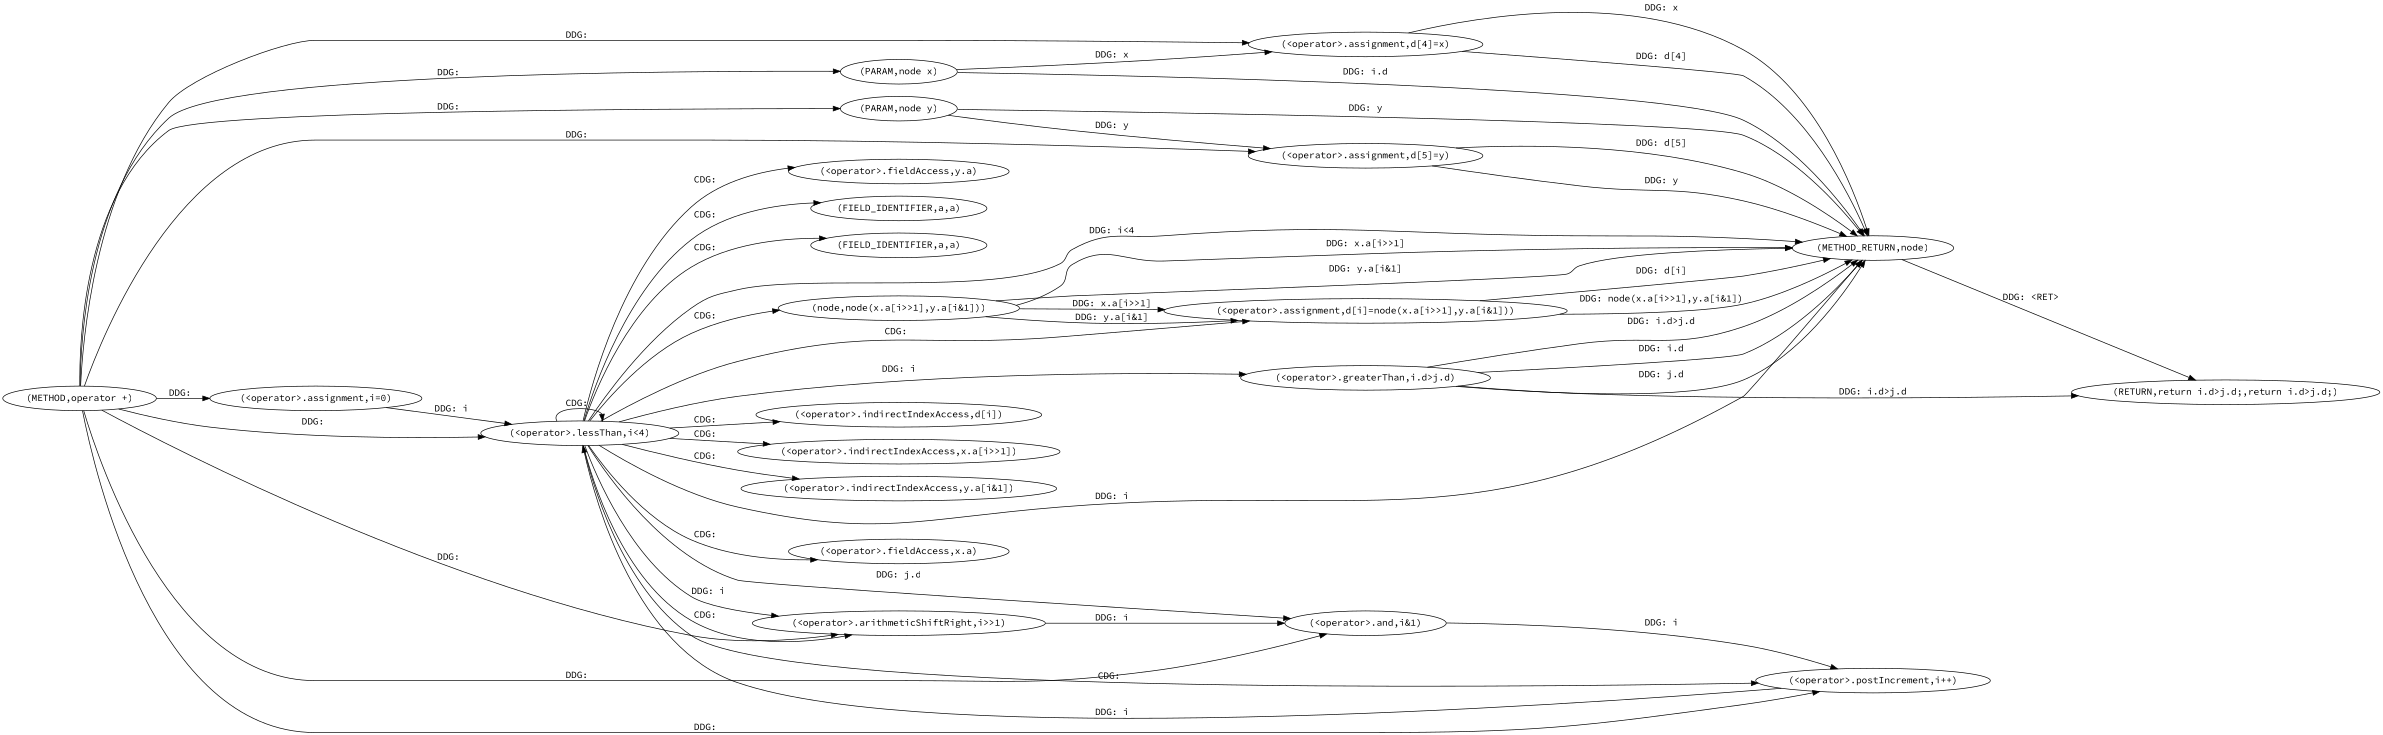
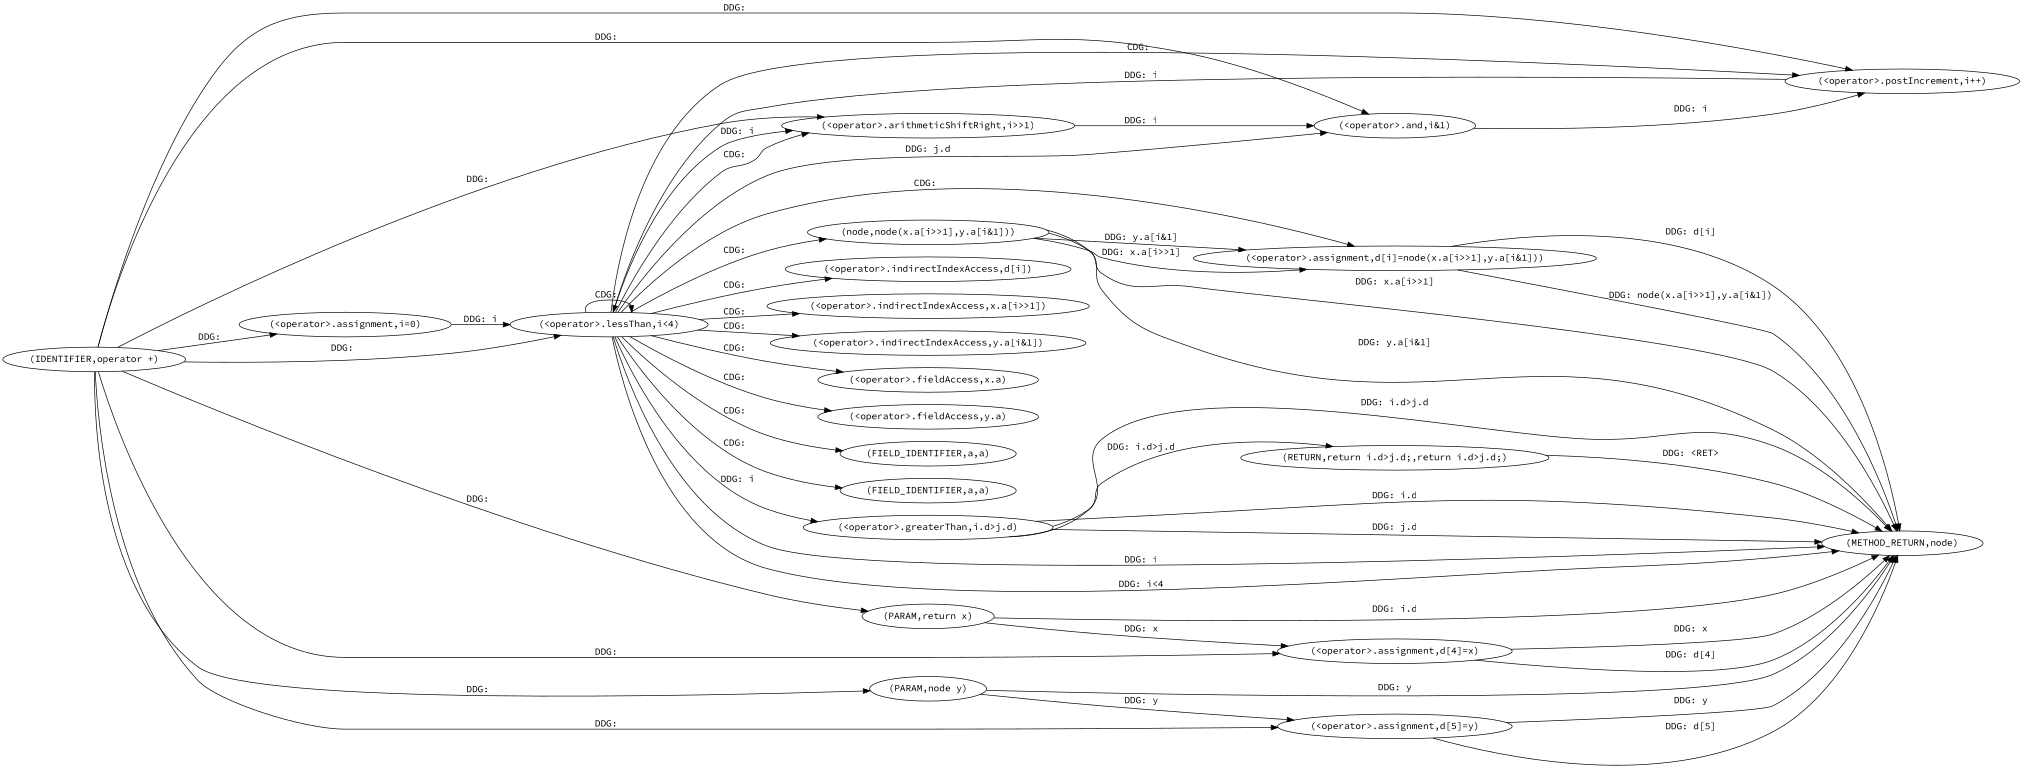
node "(PARAM,node x)": label "(PARAM,node x)" -> "(PARAM,return x)"
edge "(METHOD_RETURN,node)" -> "(RETURN,return i.d>j.d;,return i.d>j.d;)": reversed
node "(METHOD,operator +)": label "(METHOD,operator +)" -> "(IDENTIFIER,operator +)"
